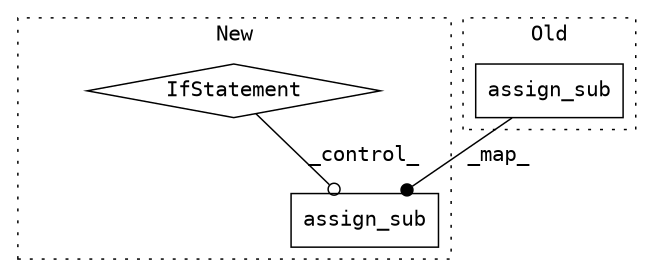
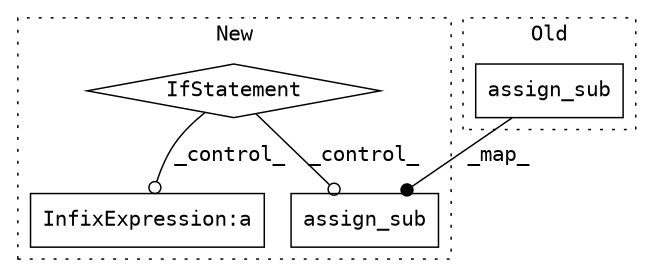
node "InfixExpression:a": added
